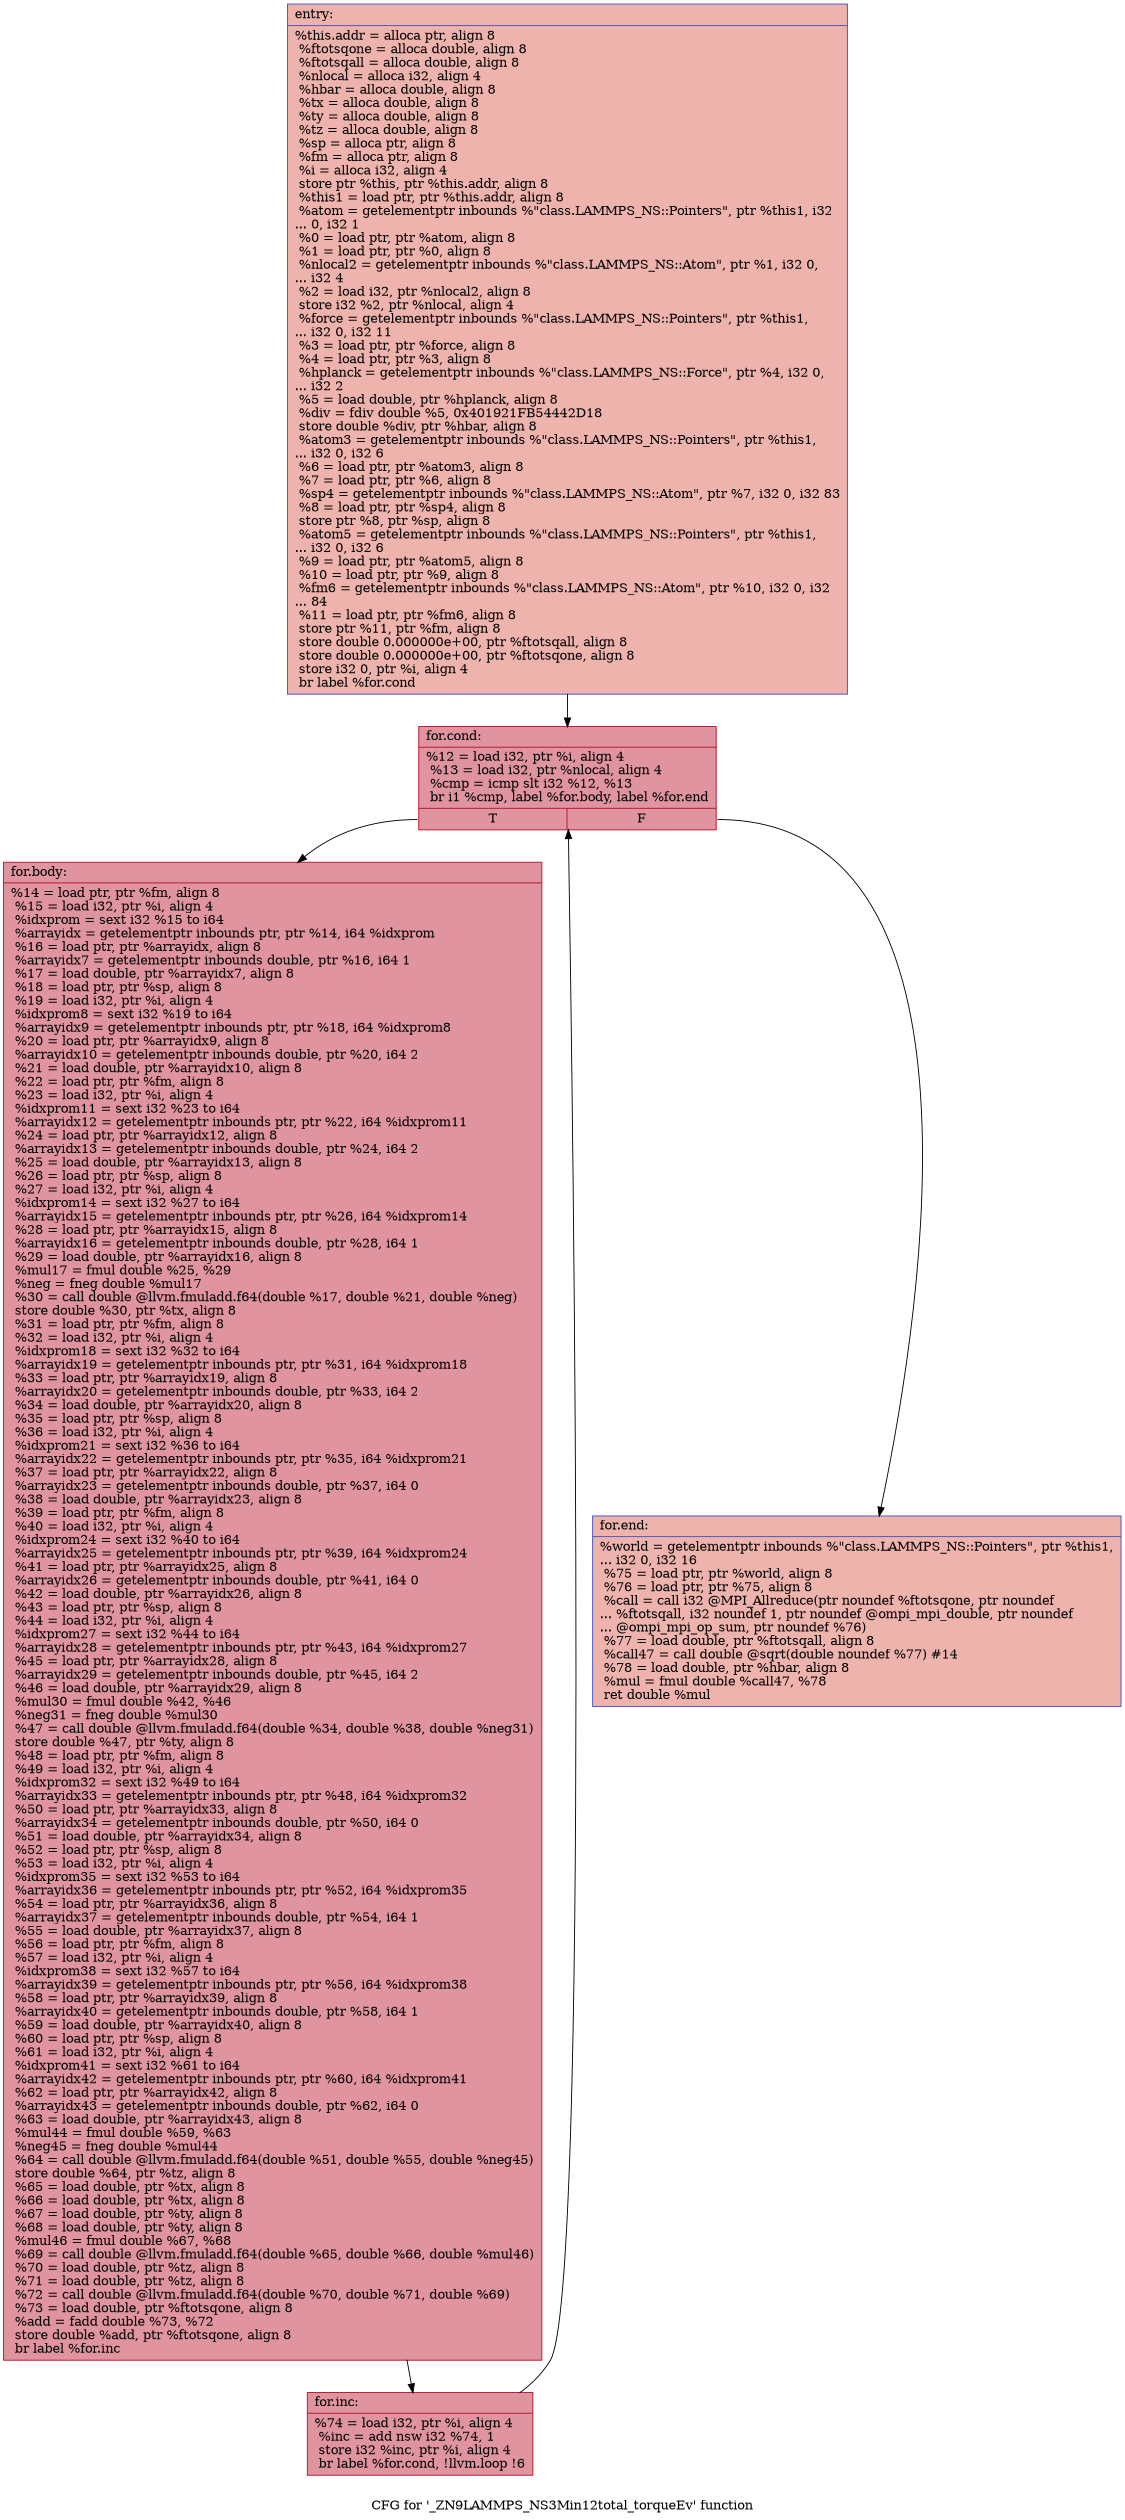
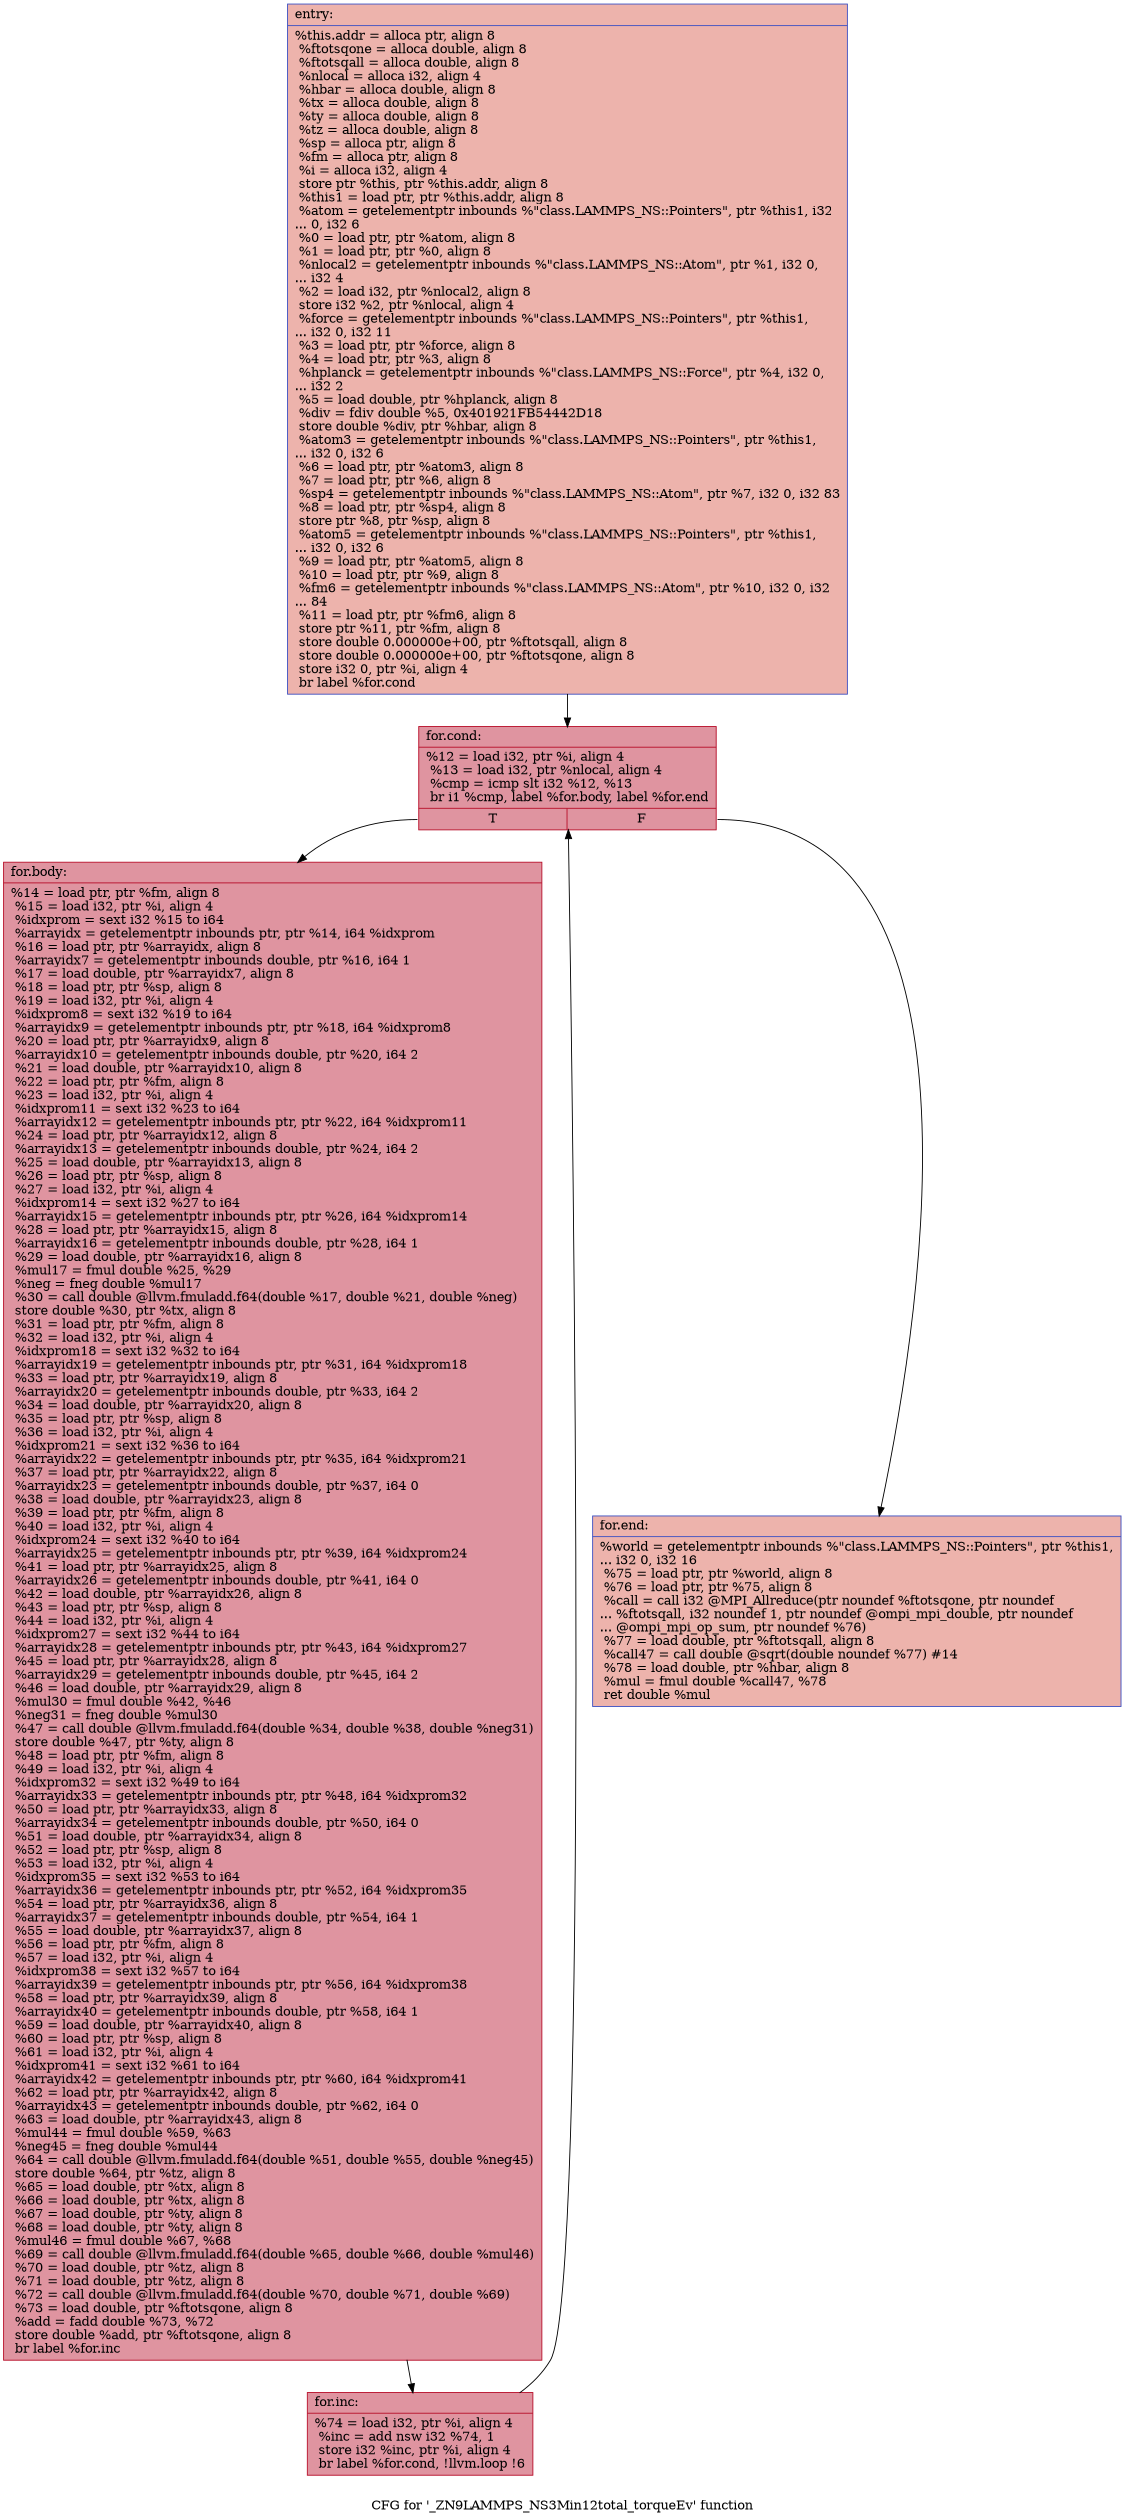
node "entry:": text "... 0, i32 1" -> "... 0, i32 6"
